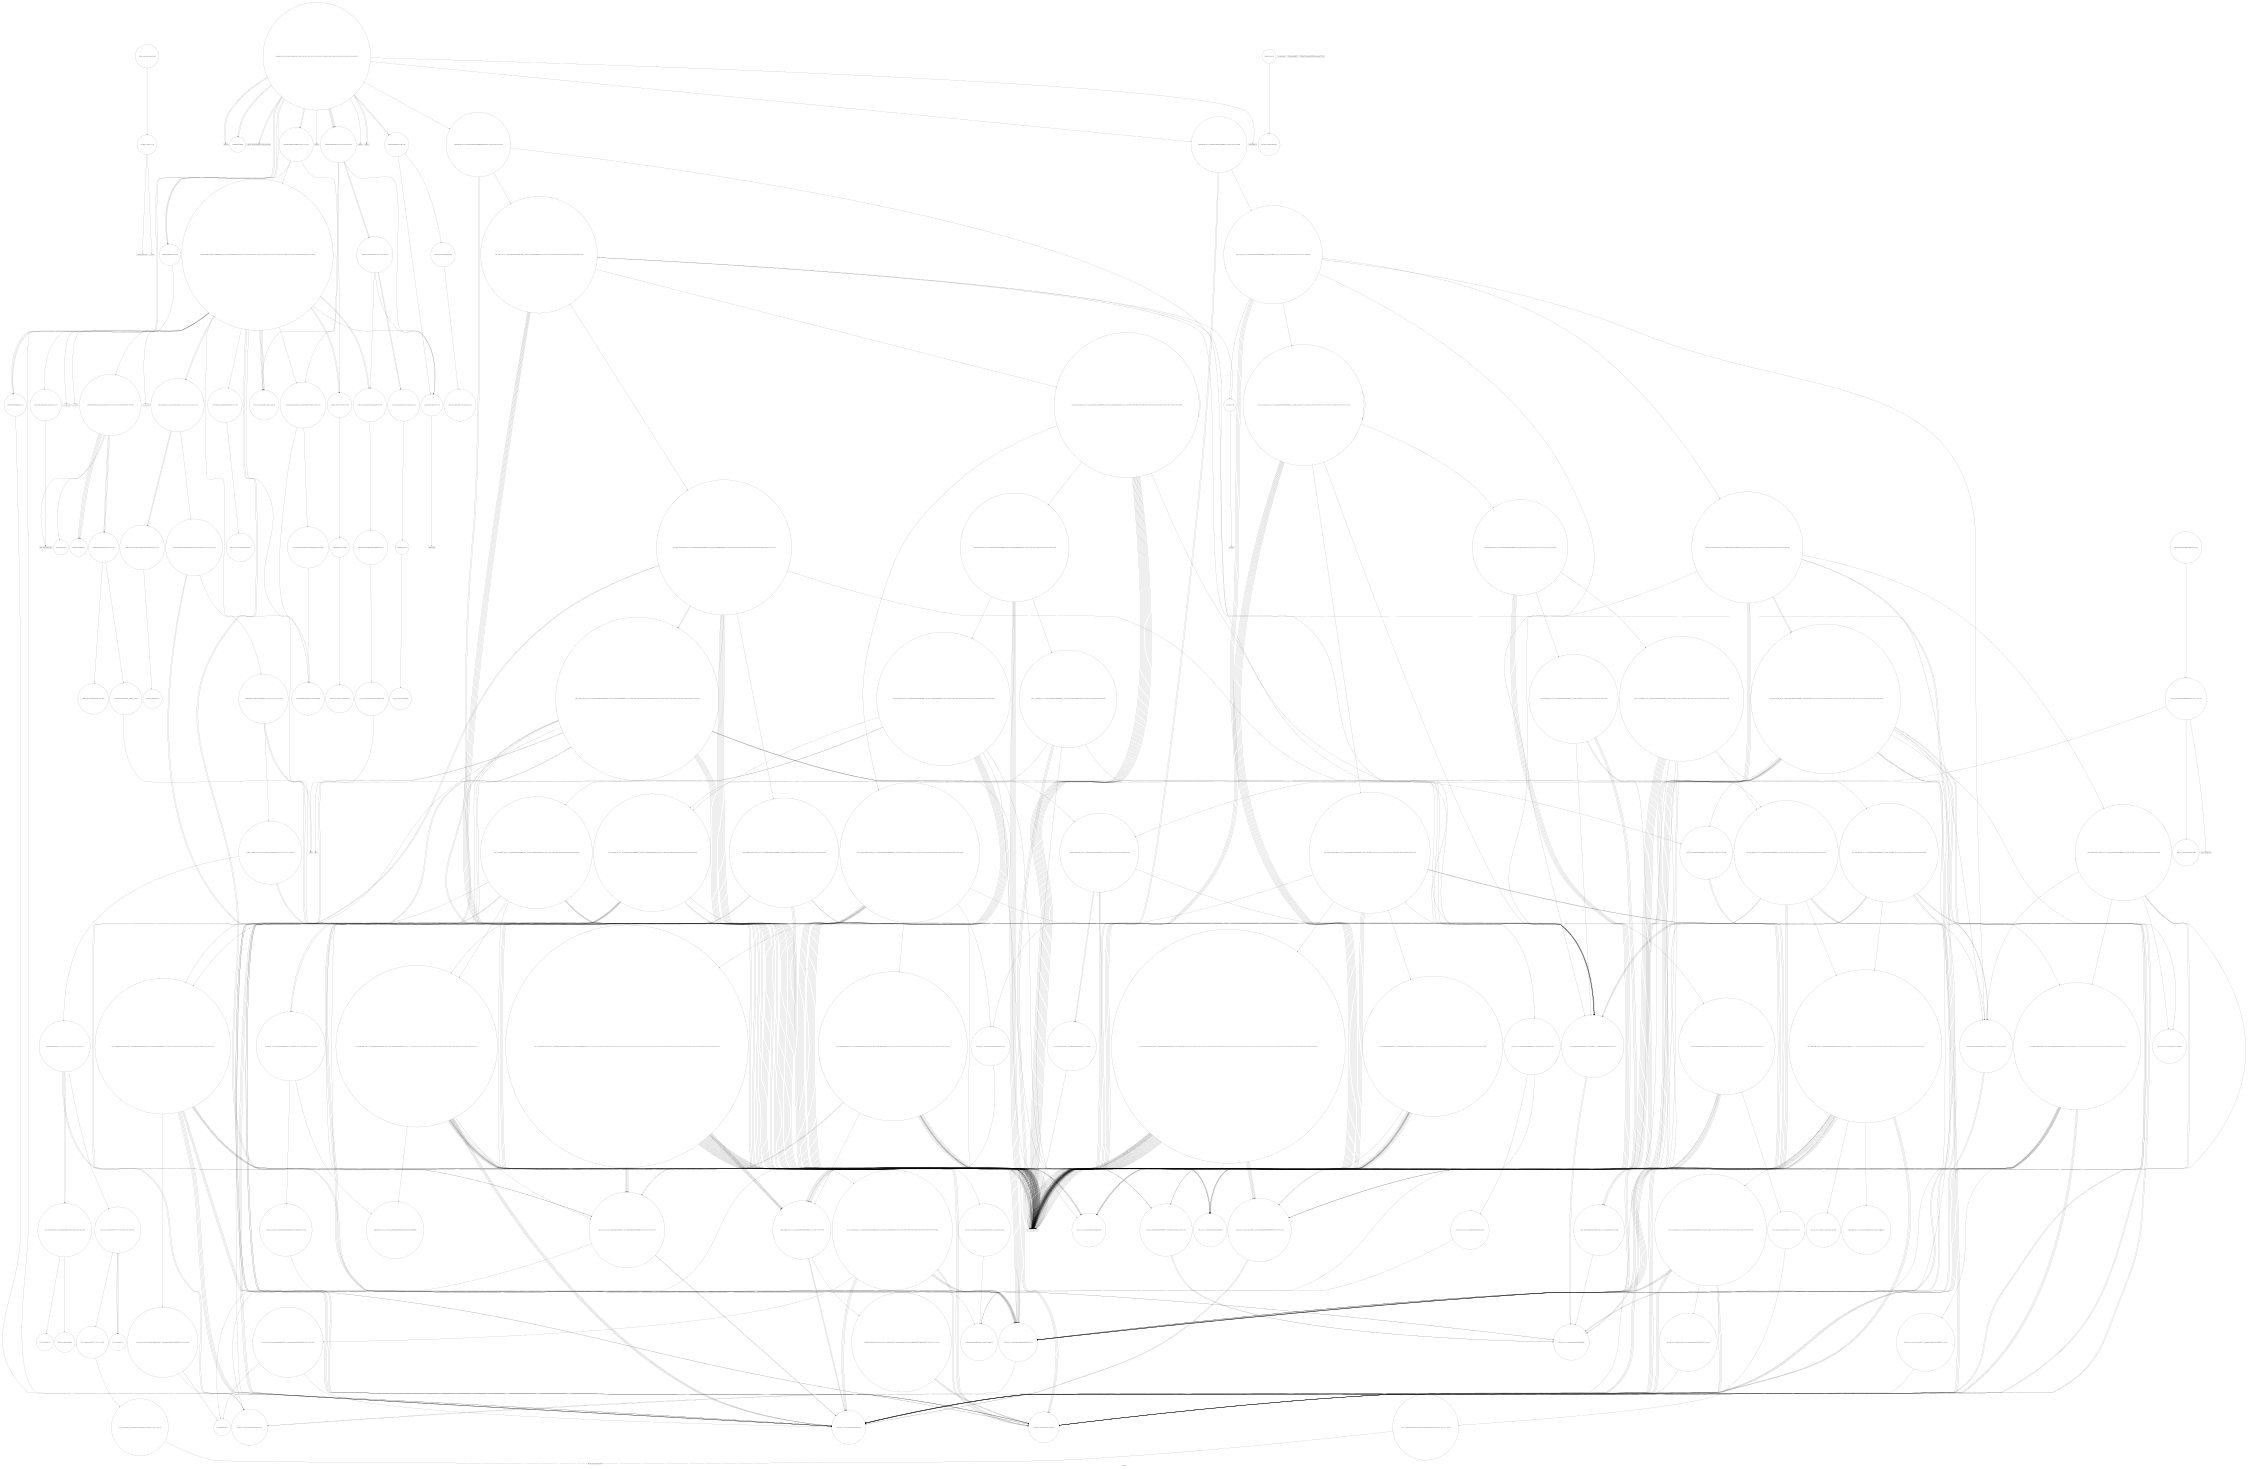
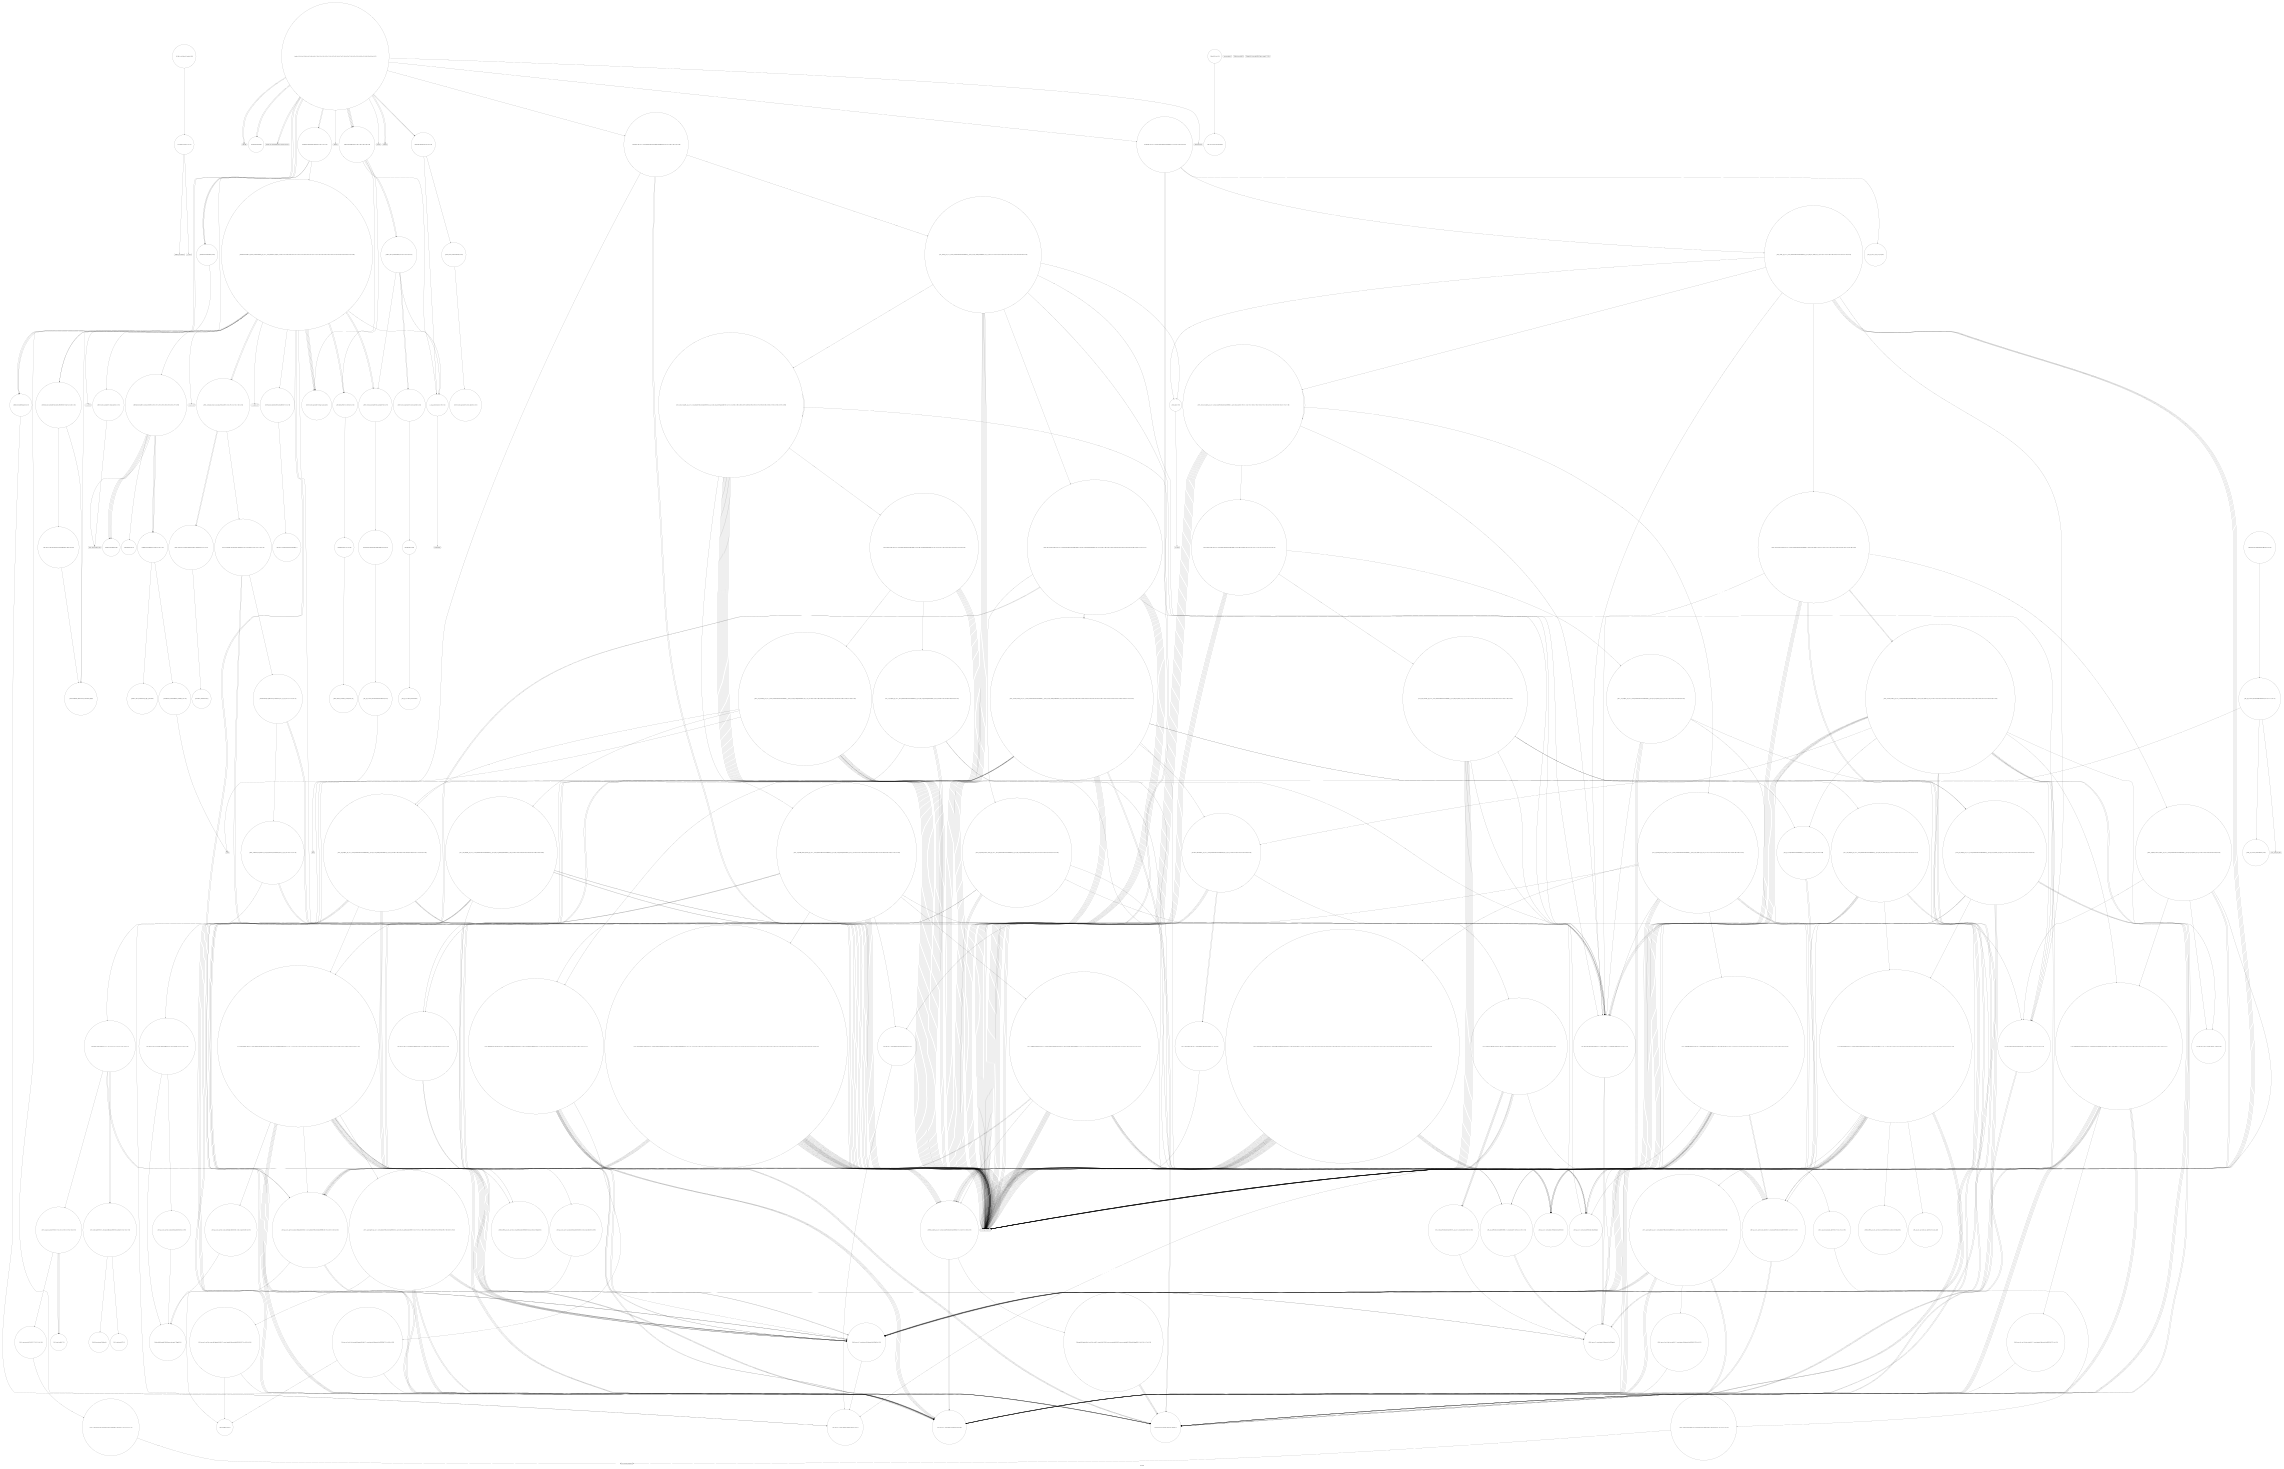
node "{_ZN9__gnu_cxx5__ops16__iter_less_iterEv}": added
